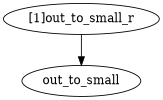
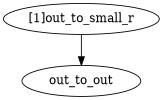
node "out_to_small": label "out_to_small" -> "out_to_out"
